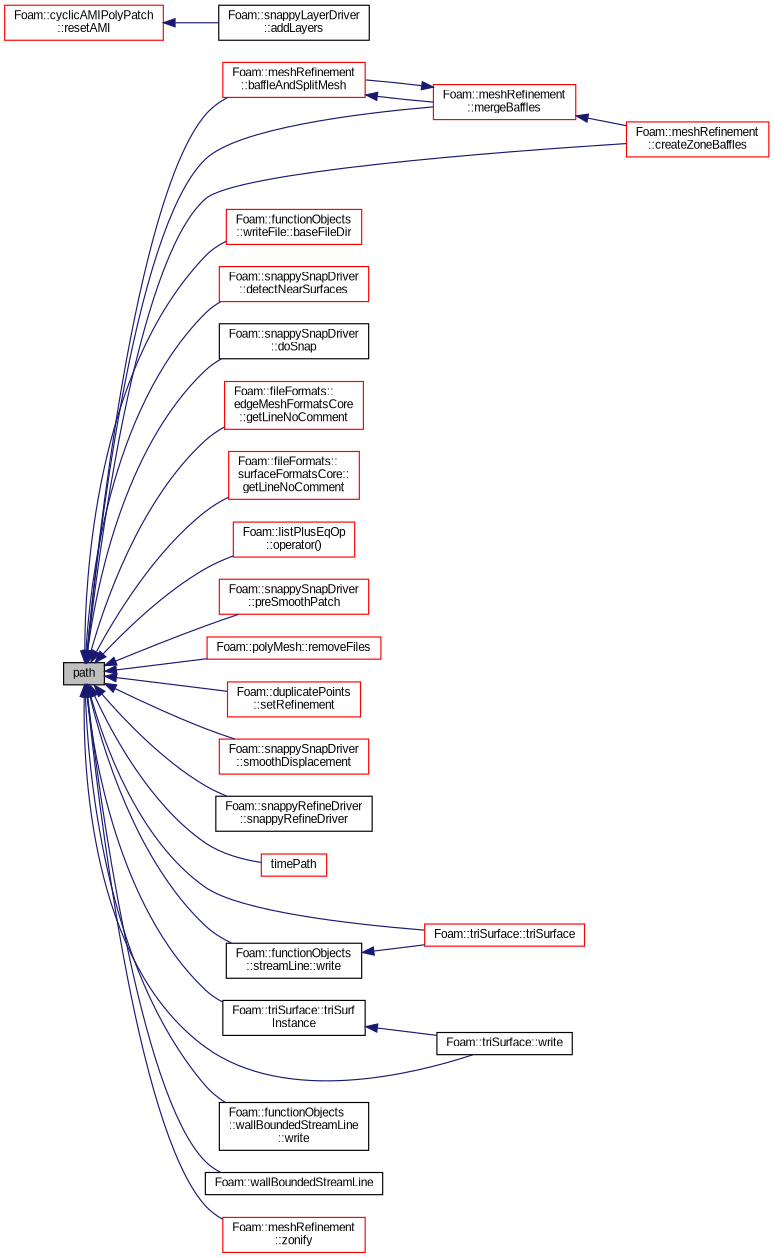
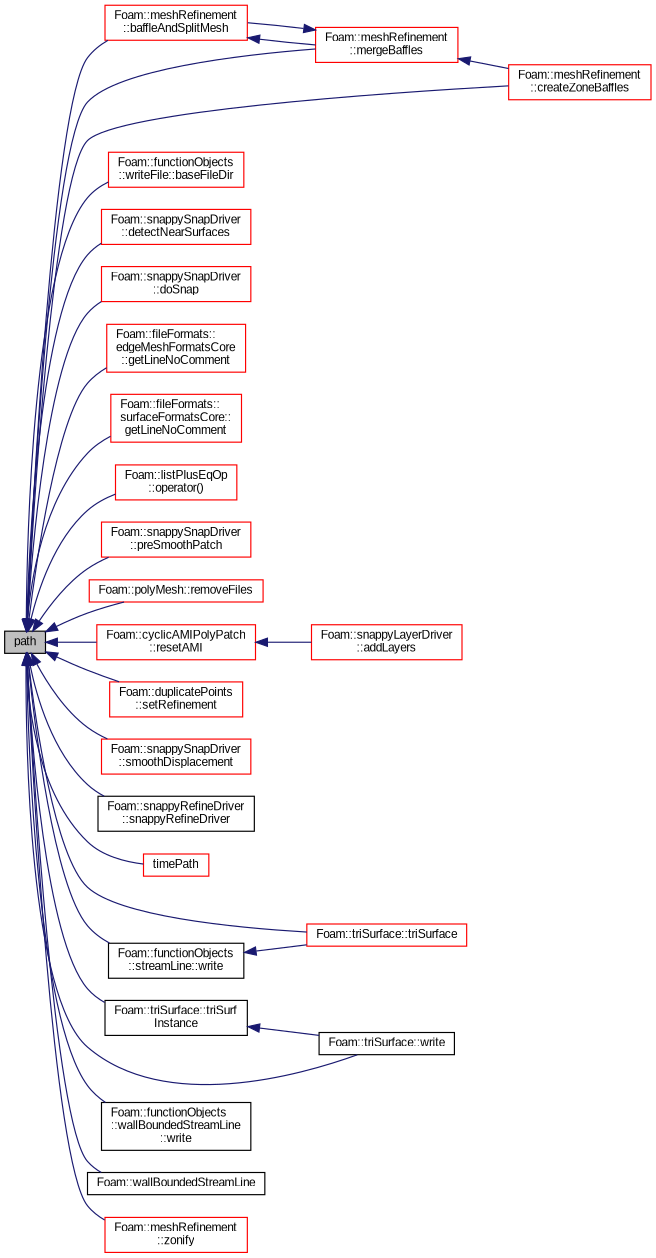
node "Foam::snappyLayerDriver ::addLayers": color black -> red
node "Foam::snappySnapDriver ::doSnap": color black -> red
edge "Foam::cyclicAMIPolyPatch ::resetAMI" -> "path": added
